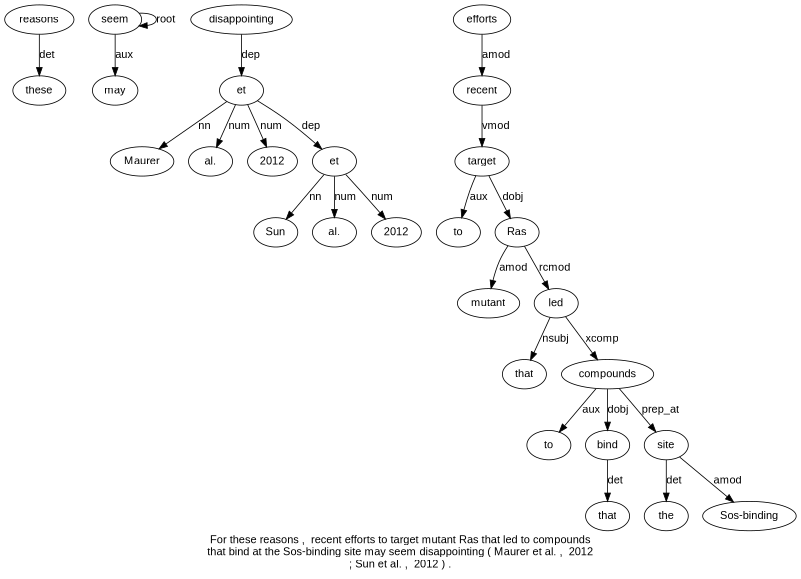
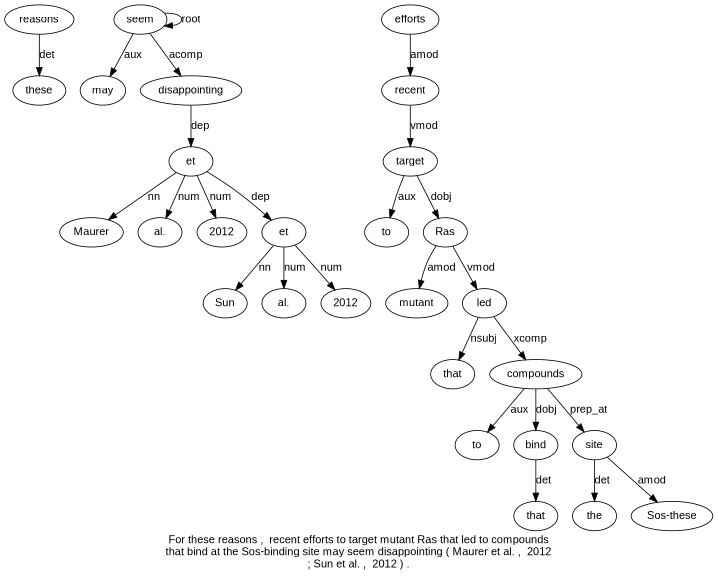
edge "seem" -> "disappointing": added, label "acomp"
edge "Ras" -> "led": label "rcmod" -> "vmod"
node "Sos-binding": label "Sos-binding" -> "Sos-these"
